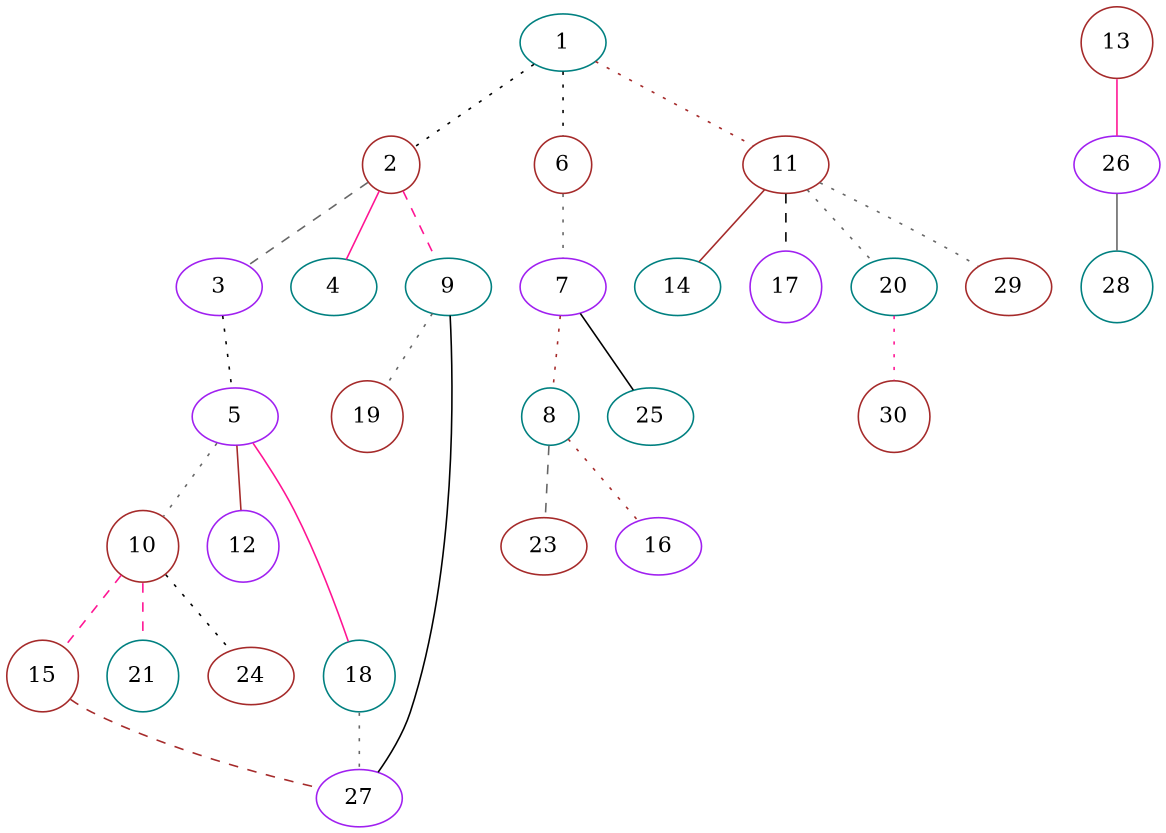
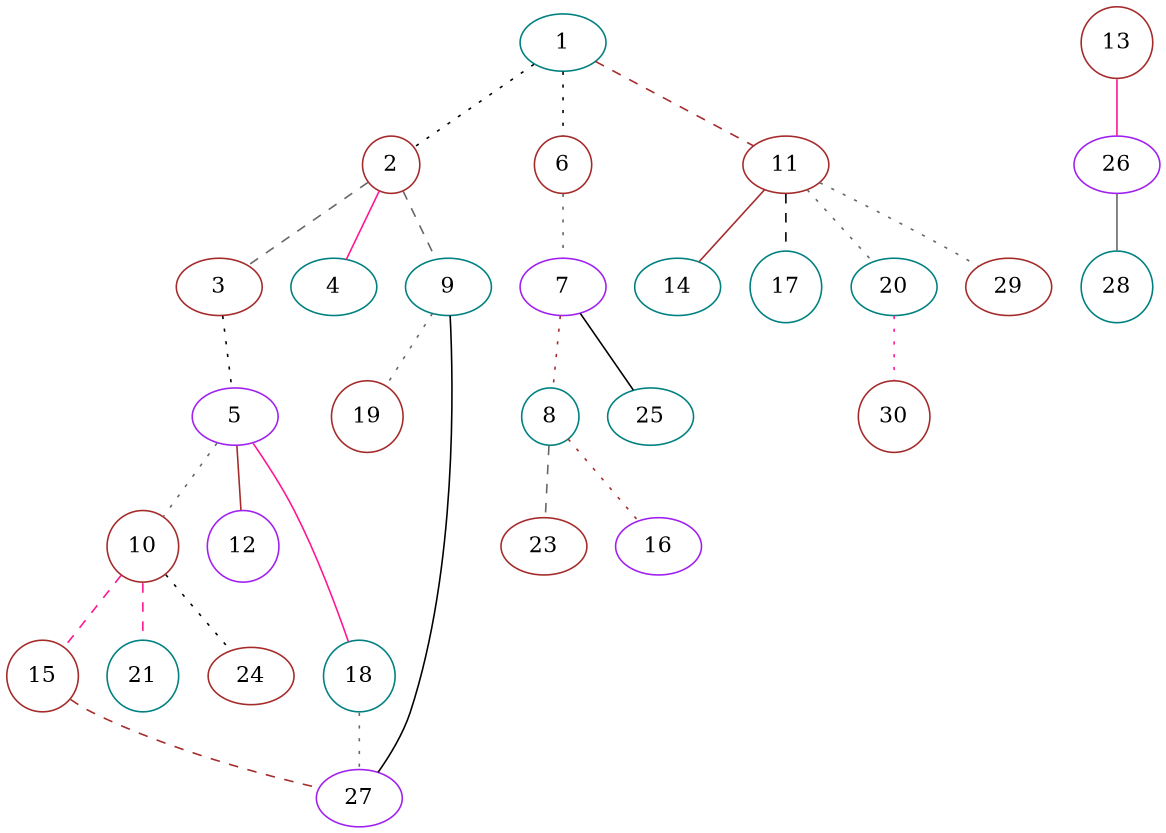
edge "1" -- "11": style dotted -> dashed
edge "2" -- "9": color deeppink -> gray40
node "3": color purple -> brown
node "17": color purple -> teal
